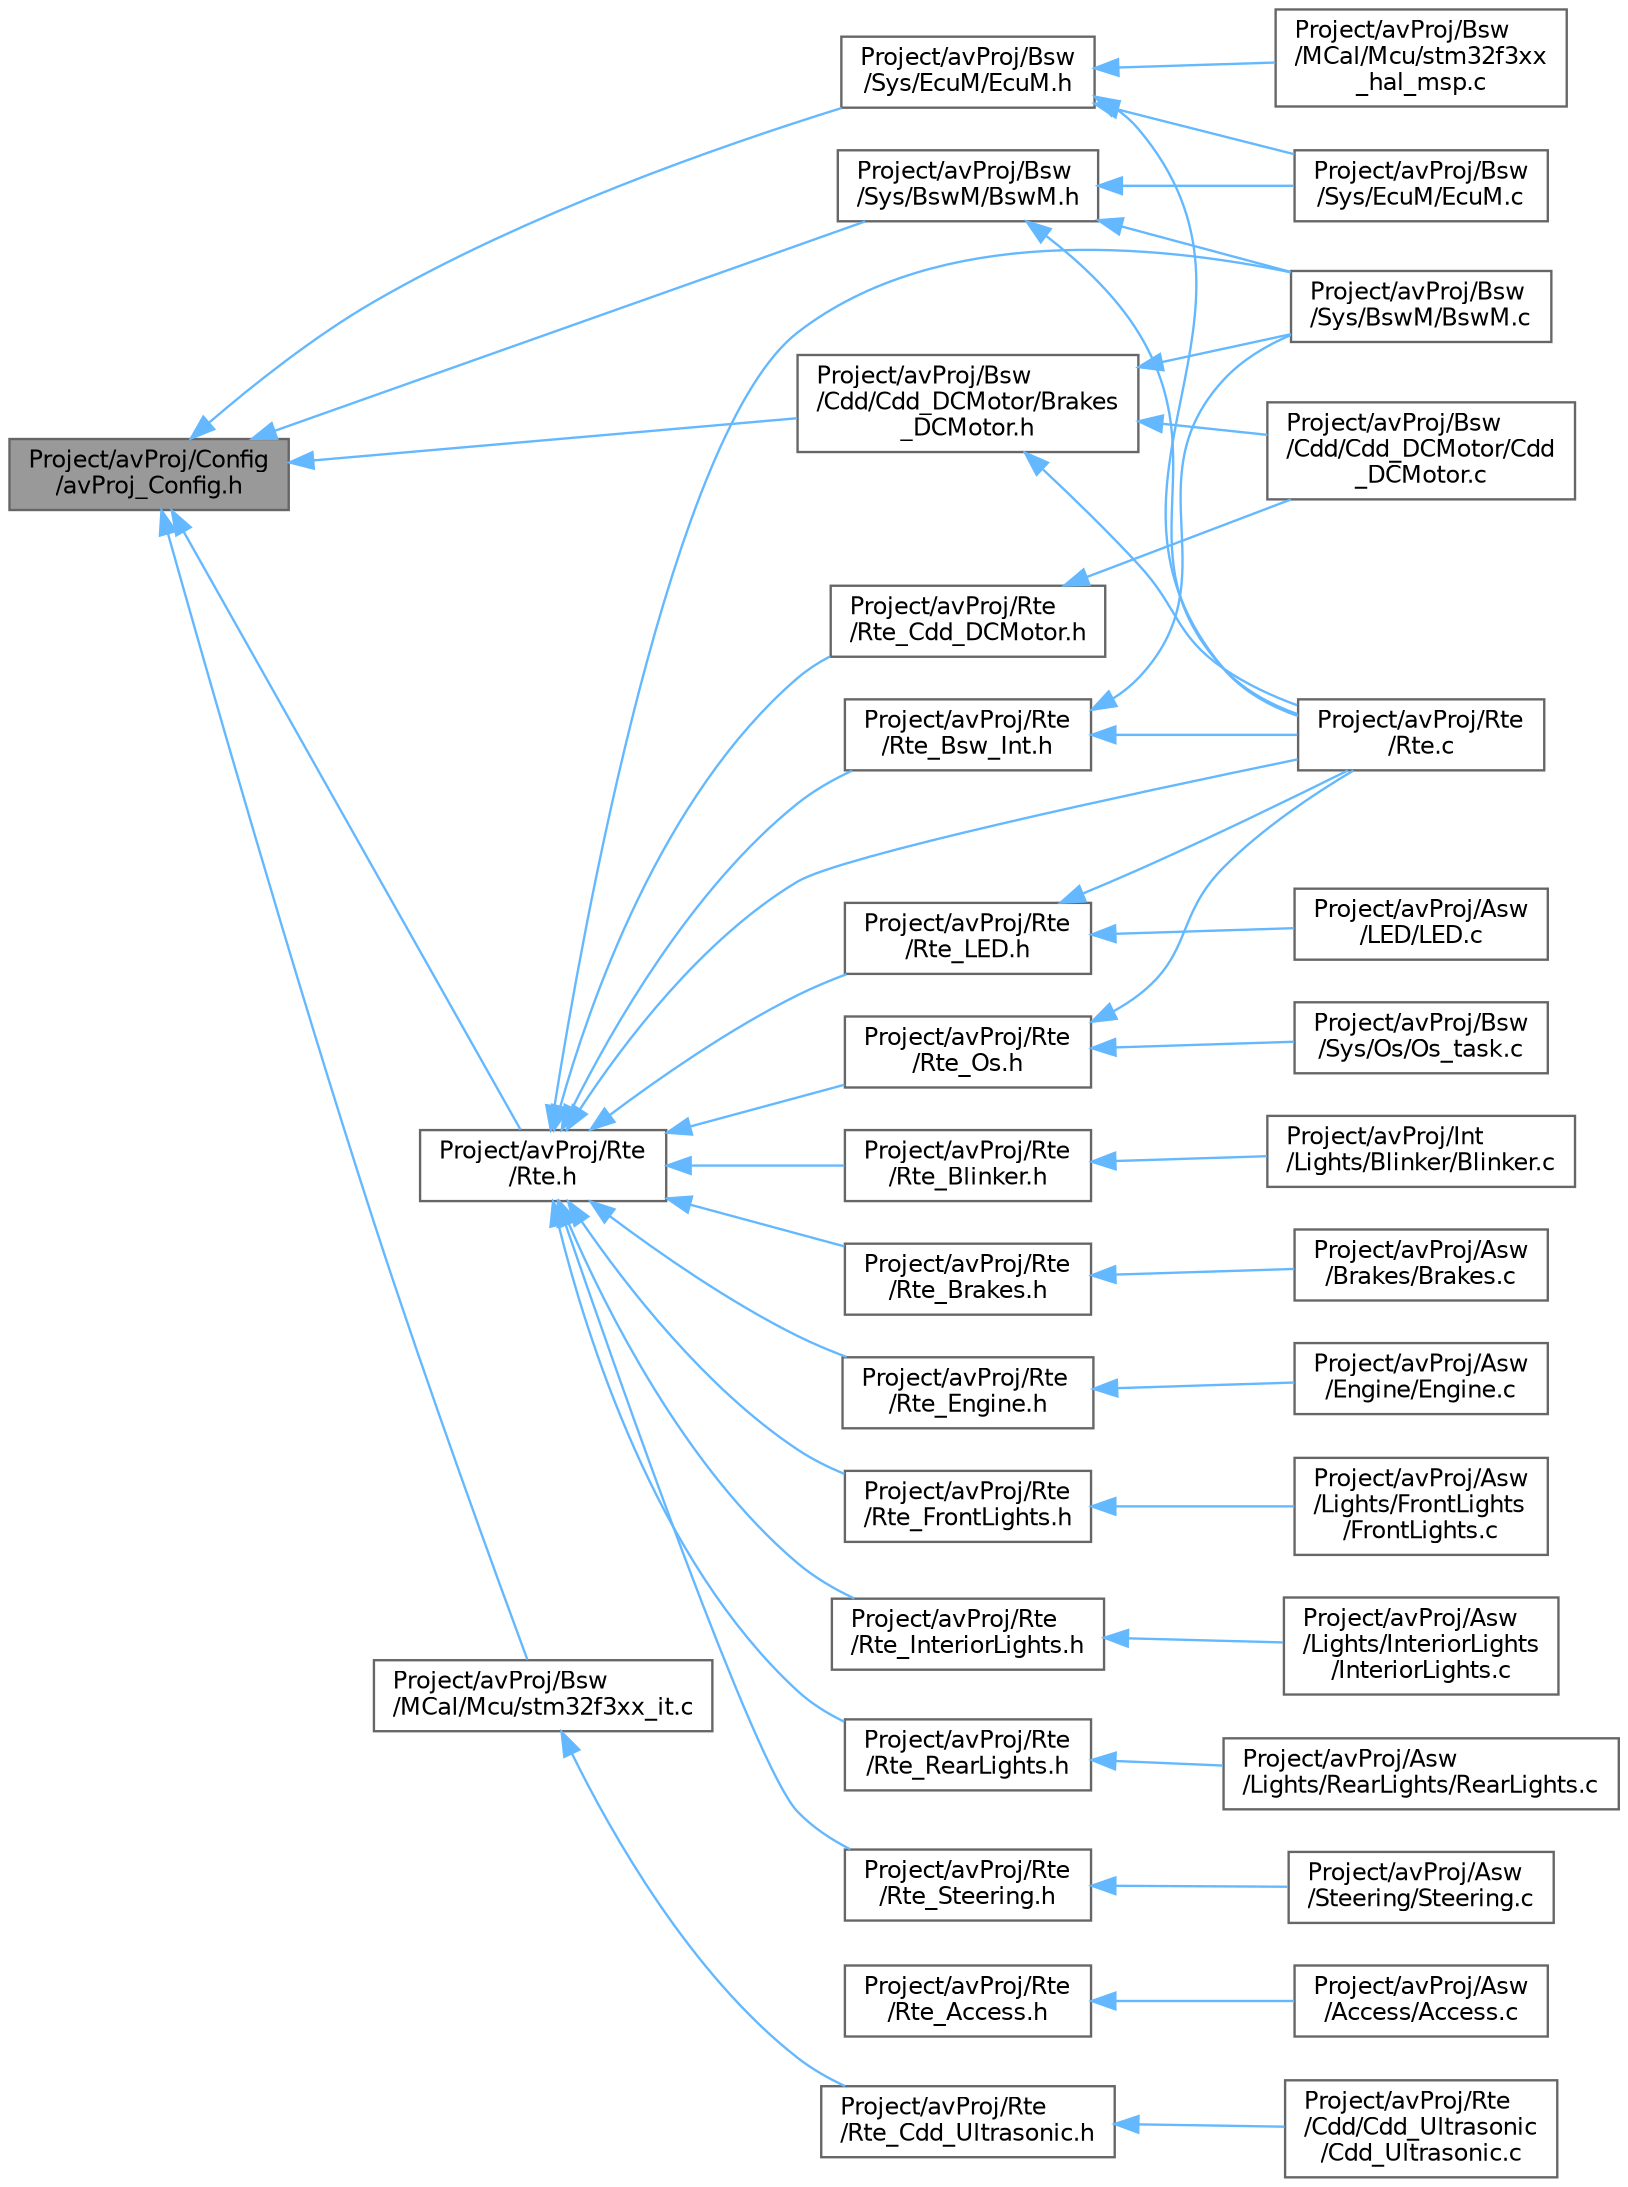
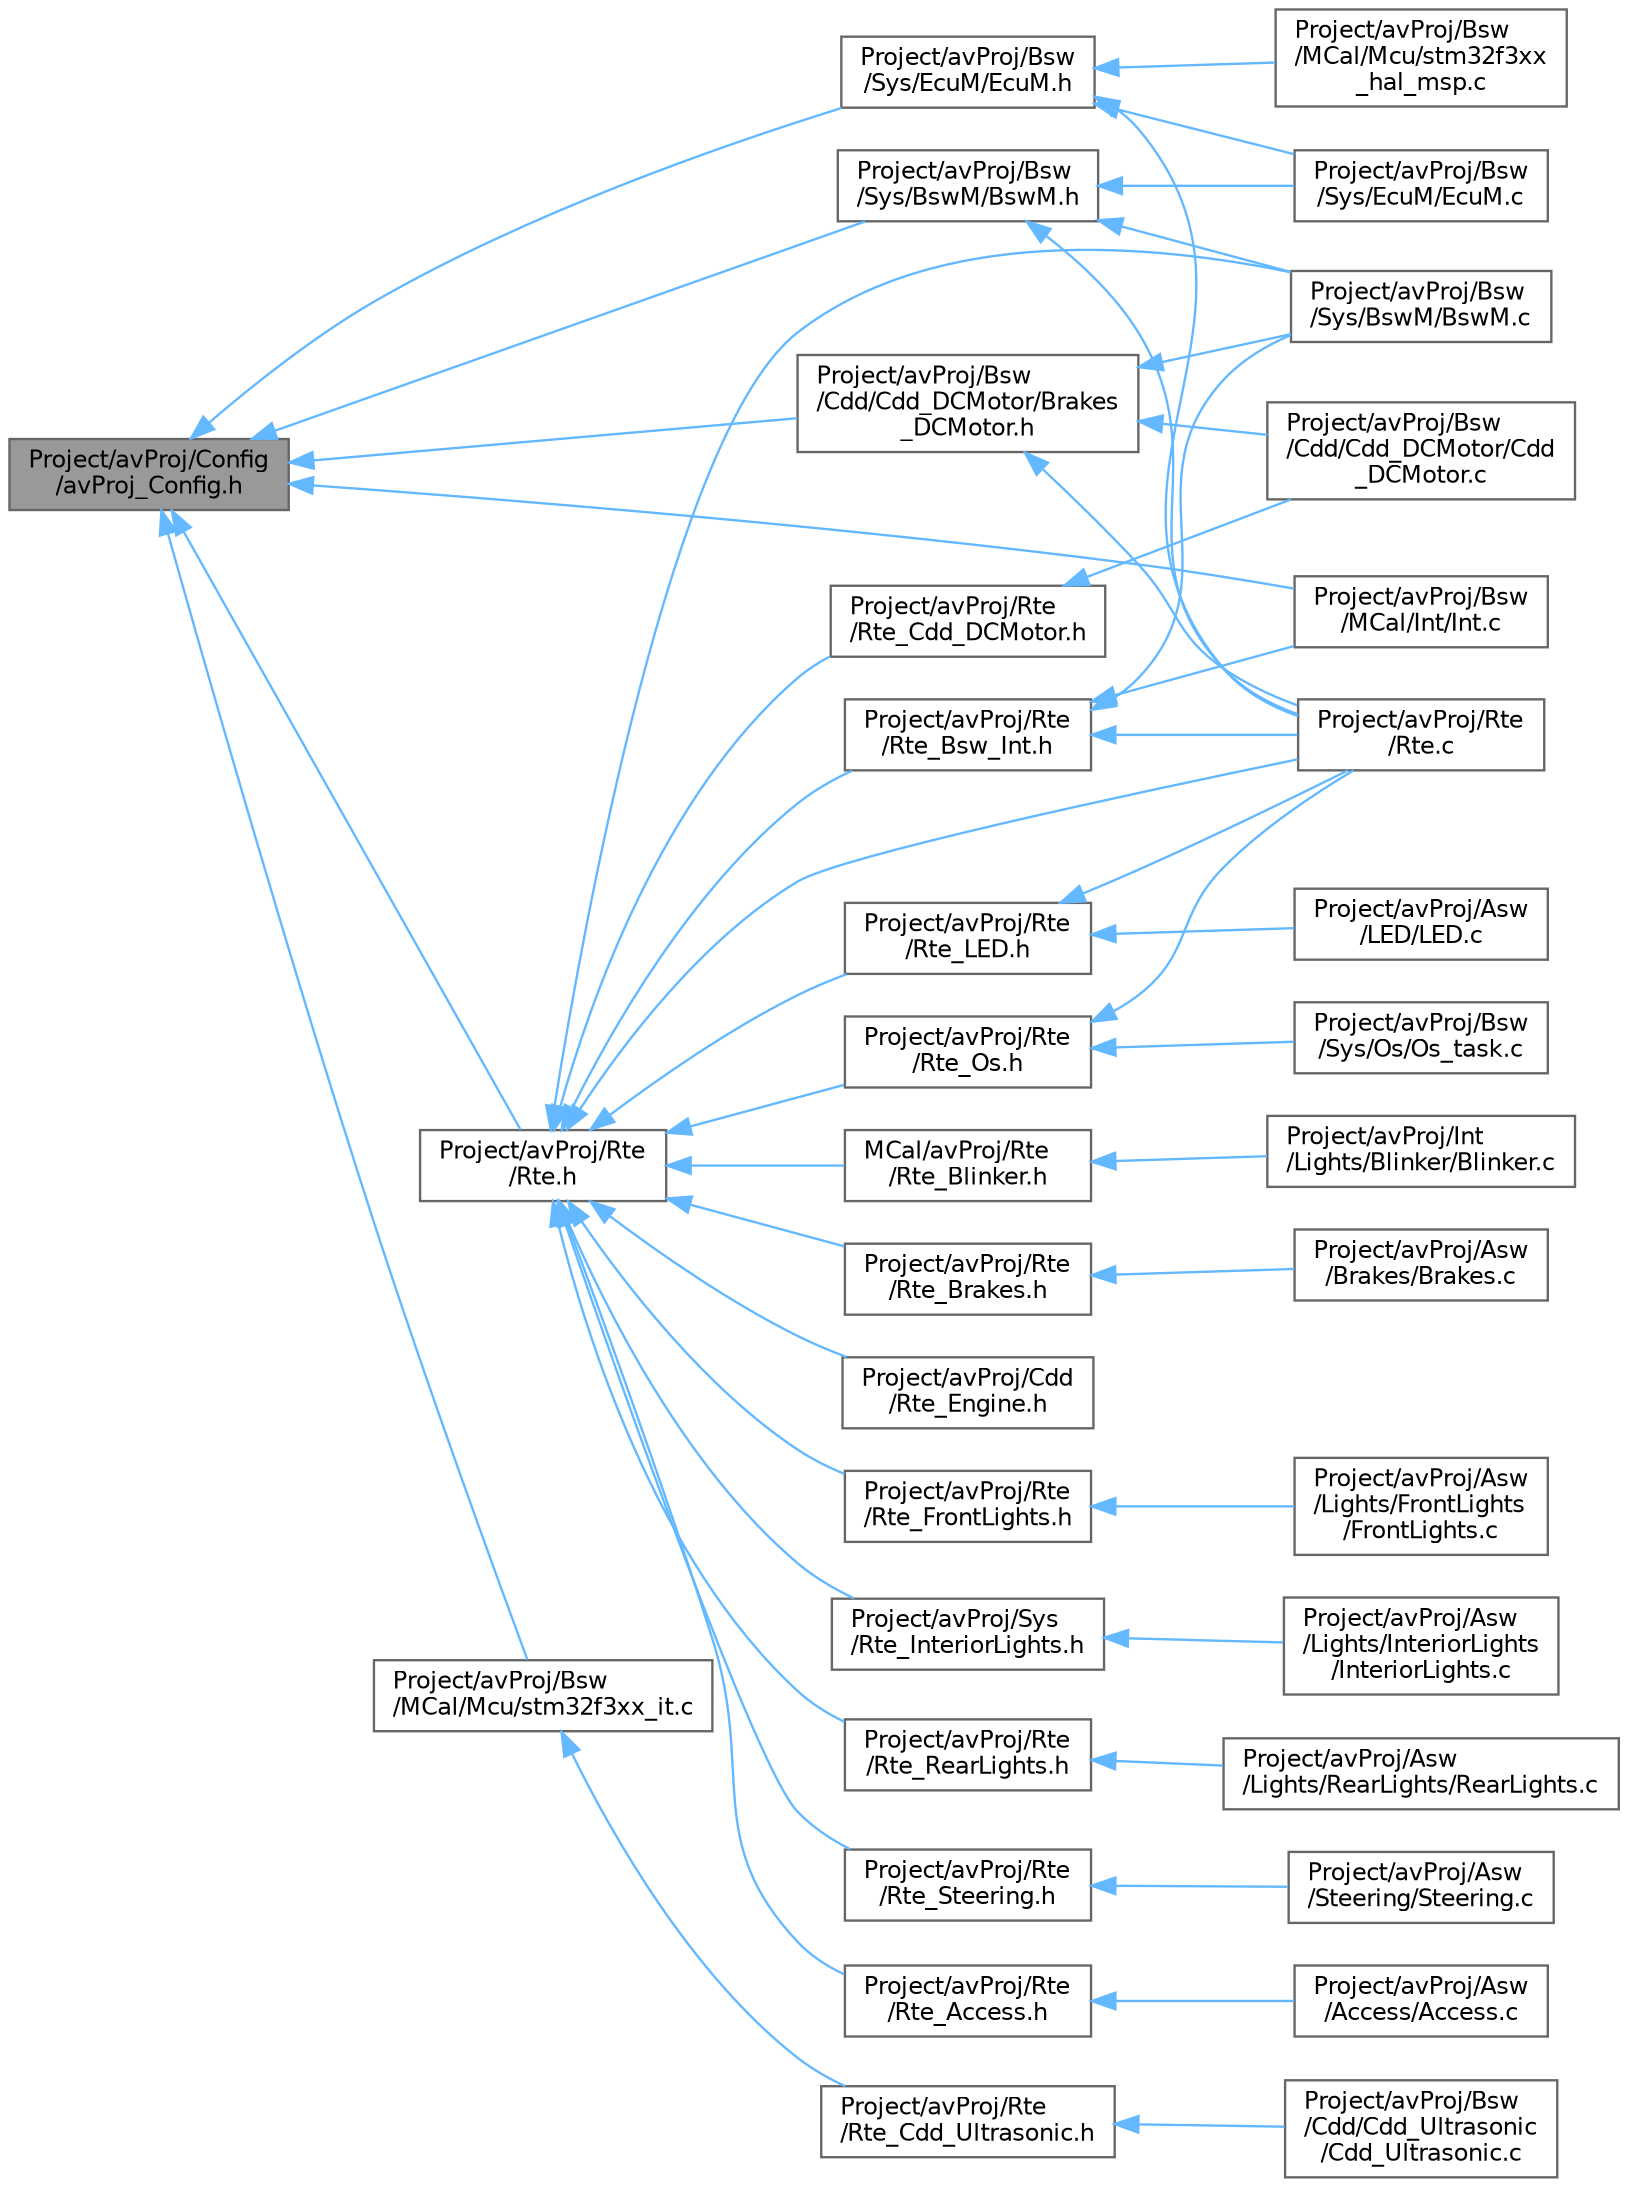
node "Project/avProj/Bsw /MCal/Int/Int.c": added
node "Project/avProj/Rte /Rte_Blinker.h": label "Project/avProj/Rte /Rte_Blinker.h" -> "MCal/avProj/Rte /Rte_Blinker.h"
node "Project/avProj/Asw /Engine/Engine.c": removed
node "Project/avProj/Rte /Rte_Engine.h": label "Project/avProj/Rte /Rte_Engine.h" -> "Project/avProj/Cdd /Rte_Engine.h"
node "Project/avProj/Rte /Rte_InteriorLights.h": label "Project/avProj/Rte /Rte_InteriorLights.h" -> "Project/avProj/Sys /Rte_InteriorLights.h"
edge "Project/avProj/Rte /Rte_Access.h" -> "Project/avProj/Rte /Rte.h": added
node "Project/avProj/Rte /Cdd/Cdd_Ultrasonic /Cdd_Ultrasonic.c": label "Project/avProj/Rte /Cdd/Cdd_Ultrasonic /Cdd_Ultrasonic.c" -> "Project/avProj/Bsw /Cdd/Cdd_Ultrasonic /Cdd_Ultrasonic.c"
